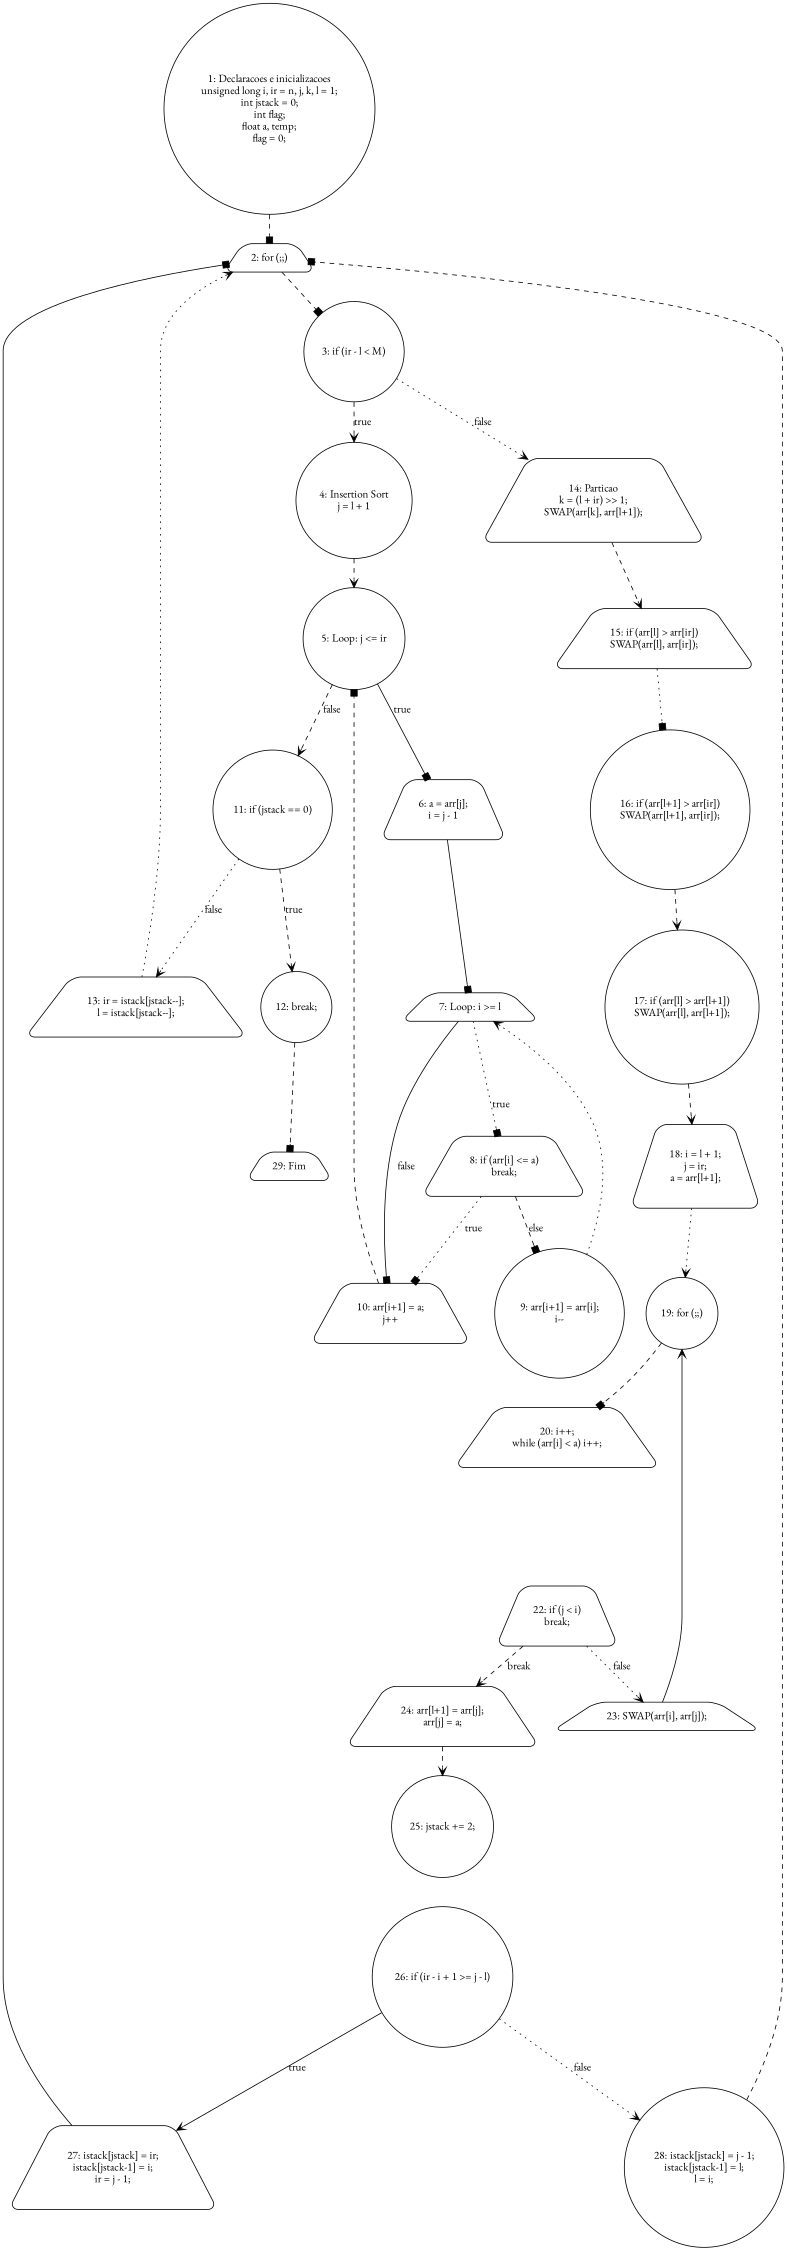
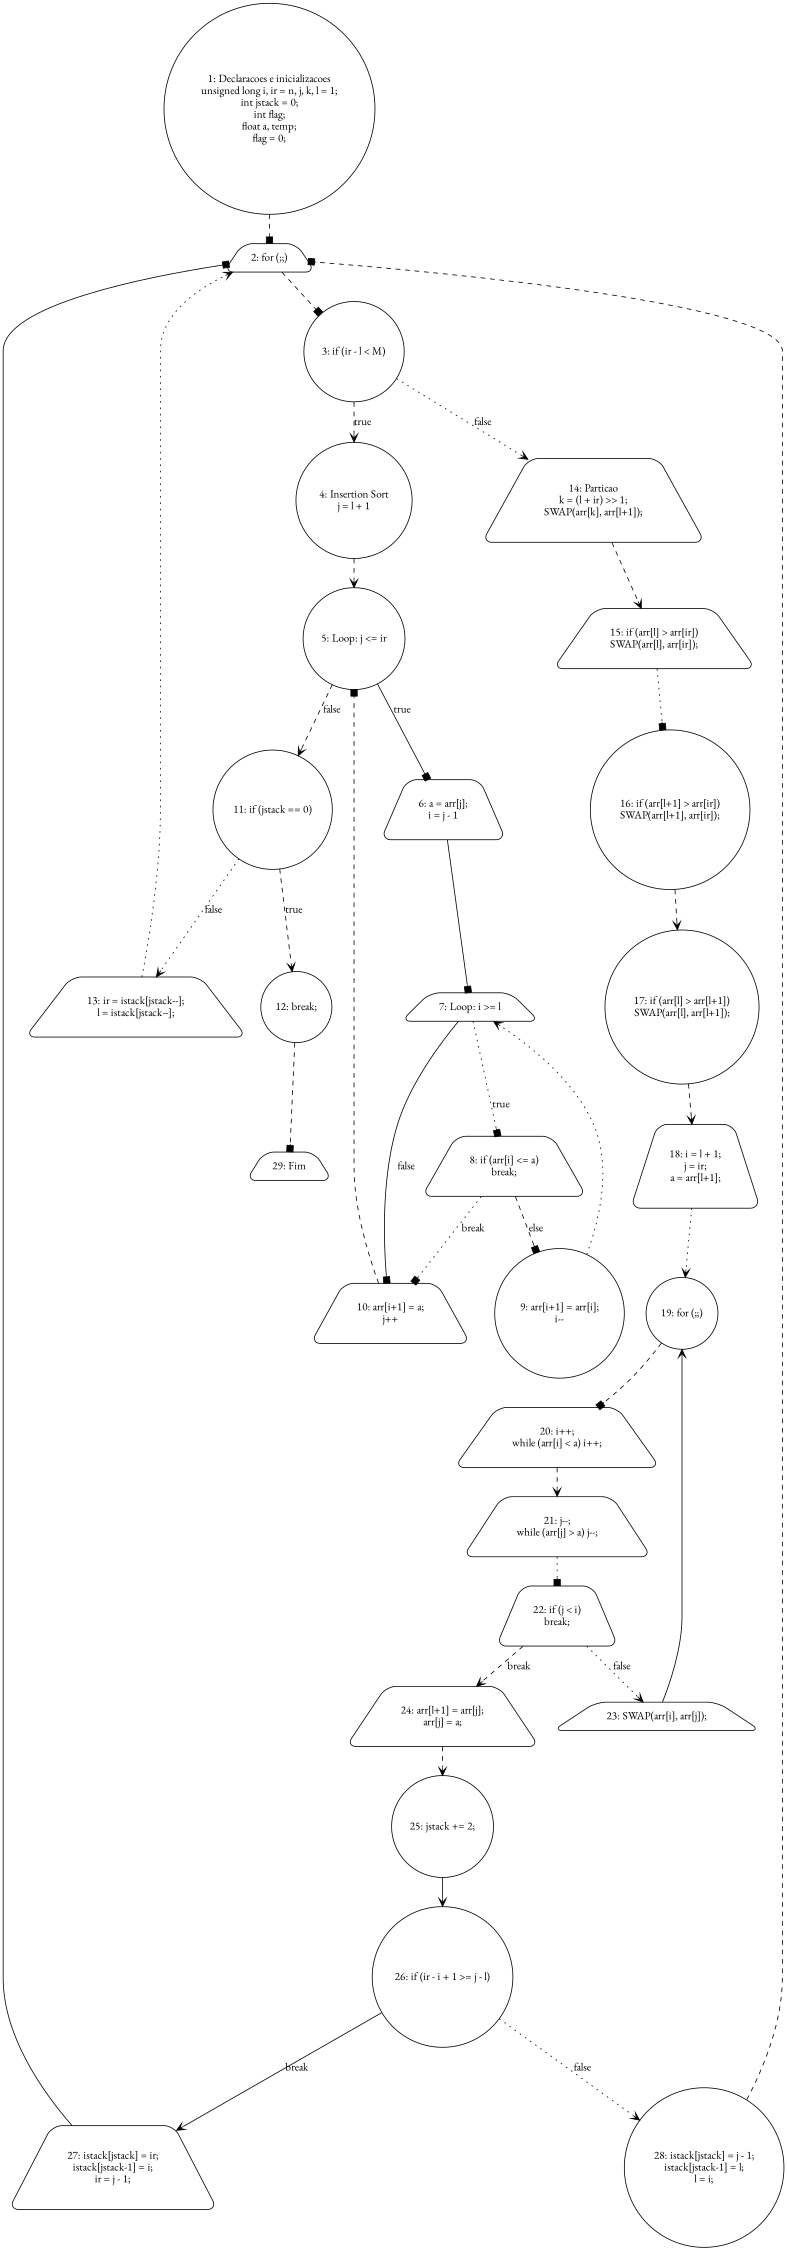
edge "8: if (arr[i] <= a) break;" -> "10: arr[i+1] = a; j++": label "true" -> "break"
node "21: j--; while (arr[j] > a) j--;": added
edge "25: jstack += 2;" -> "26: if (ir - i + 1 >= j - l)": added
edge "26: if (ir - i + 1 >= j - l)" -> "27: istack[jstack] = ir; istack[jstack-1] = i; ir = j - 1;": label "true" -> "break"
